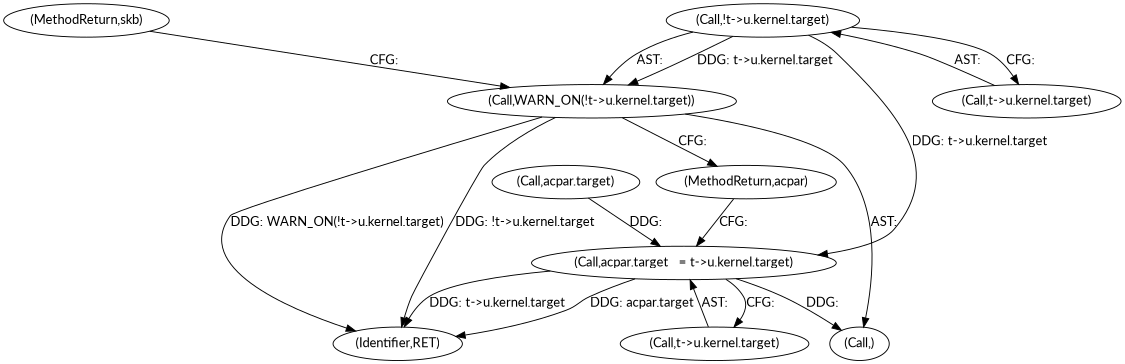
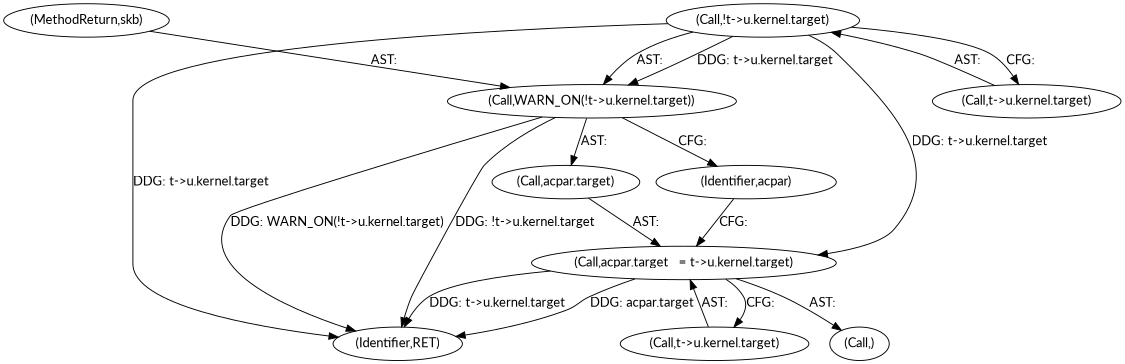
edge "(MethodReturn,skb)" -> "(Call,WARN_ON(!t->u.kernel.target))": label "CFG: " -> "AST: "
edge "(Call,!t->u.kernel.target)" -> "(Identifier,RET)": added, label "DDG: t->u.kernel.target"
edge "(Call,WARN_ON(!t->u.kernel.target))" -> "(Call,)": now "(Call,WARN_ON(!t->u.kernel.target))" -> "(Call,acpar.target)"
node "(MethodReturn,acpar)": label "(MethodReturn,acpar)" -> "(Identifier,acpar)"
edge "(Call,acpar.target)" -> "(Call,acpar.target   = t->u.kernel.target)": label "DDG: " -> "AST: "
edge "(Call,acpar.target   = t->u.kernel.target)" -> "(Call,)": label "DDG: " -> "AST: "
